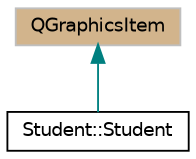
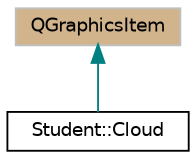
node "Student::Student": label "Student::Student" -> "Student::Cloud"
